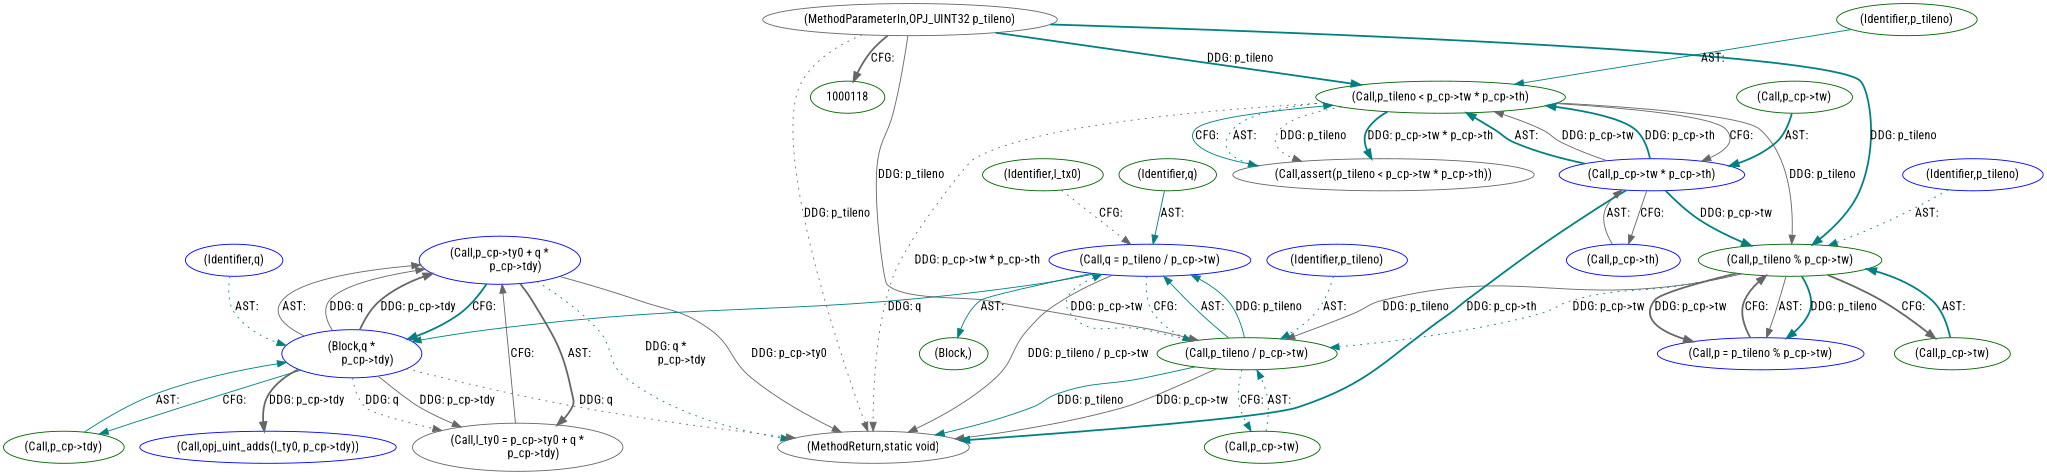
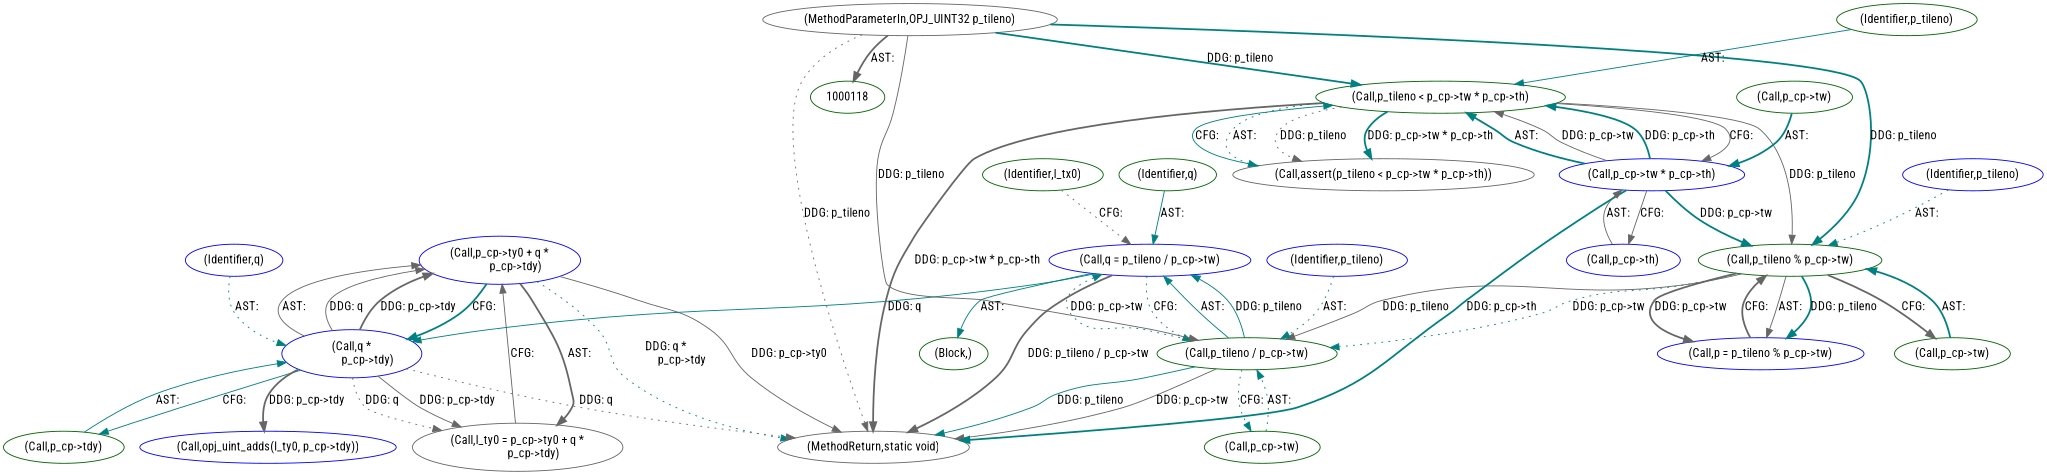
edge "(MethodParameterIn,OPJ_UINT32 p_tileno)" -> "1000118": label "CFG: " -> "AST: "
edge "(Call,p_tileno < p_cp->tw * p_cp->th)" -> "(MethodReturn,static void)": style dotted -> bold
edge "(Call,q = p_tileno / p_cp->tw)" -> "(MethodReturn,static void)": style solid -> bold
node "(Block,q * p_cp->tdy)": label "(Block,q * p_cp->tdy)" -> "(Call,q * p_cp->tdy)"
